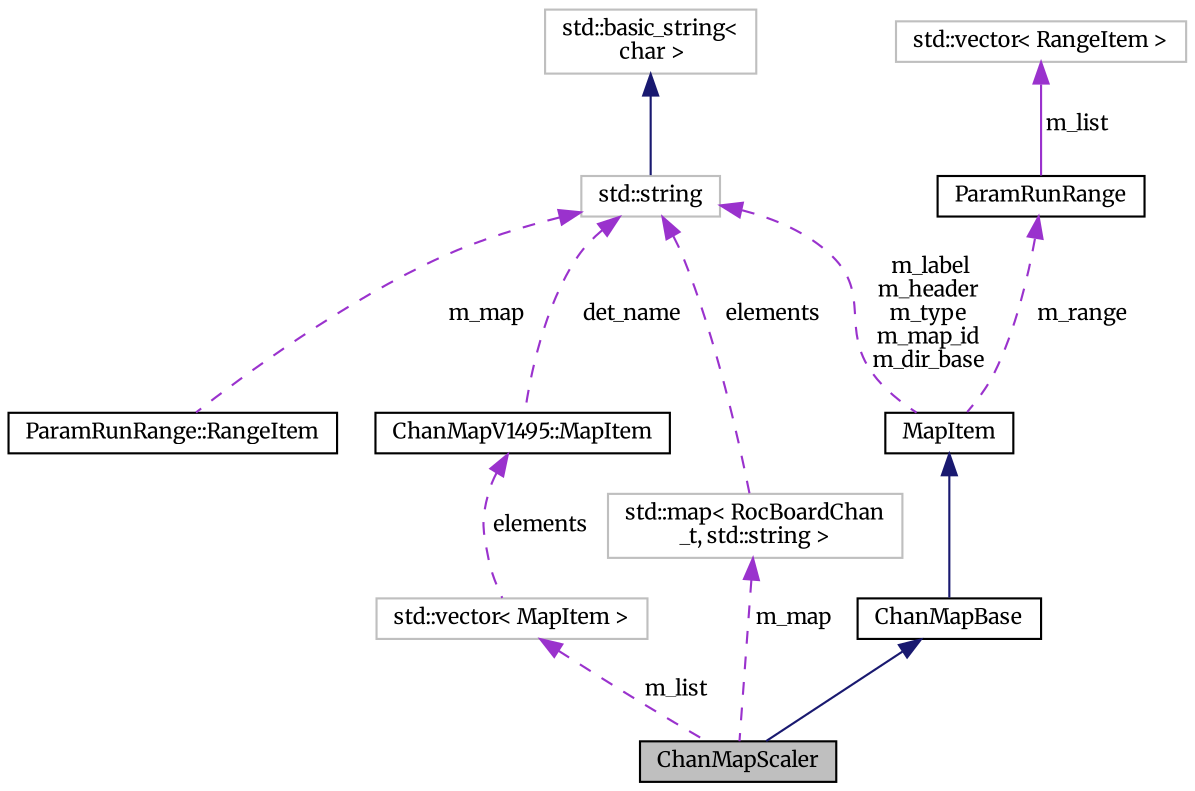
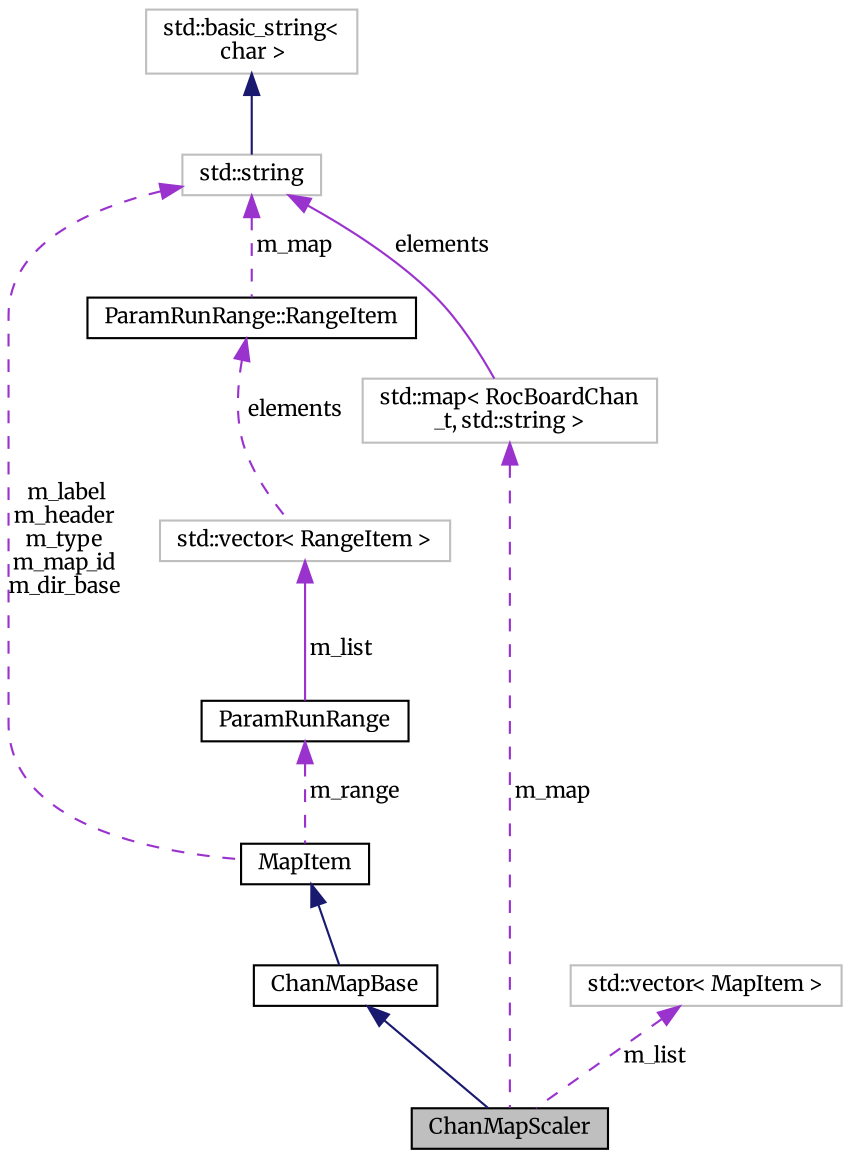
edge "std::map< RocBoardChan _t, std::string >" -> "std::string": style dashed -> solid
node "ChanMapV1495::MapItem": removed
edge "std::vector< RangeItem >" -> "ParamRunRange::RangeItem": added, label "elements"
